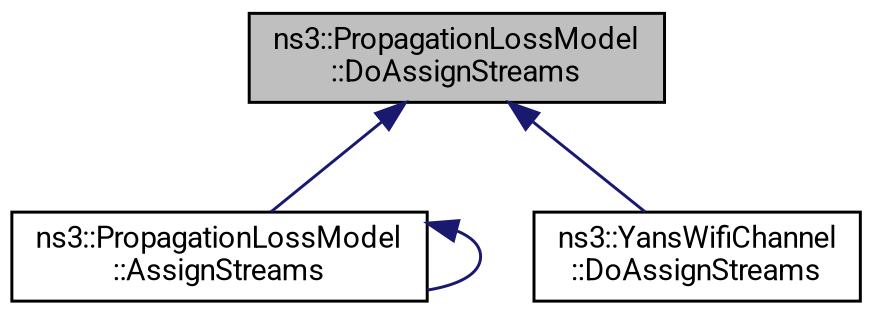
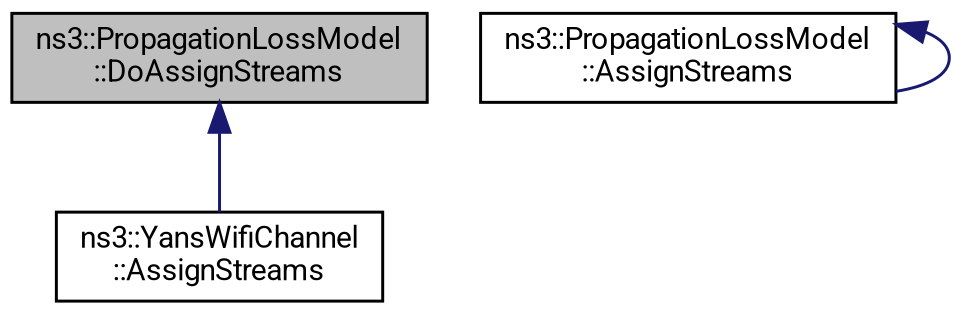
edge "ns3::PropagationLossModel ::AssignStreams" -> "ns3::PropagationLossModel ::DoAssignStreams": removed
node "ns3::YansWifiChannel ::DoAssignStreams": label "ns3::YansWifiChannel ::DoAssignStreams" -> "ns3::YansWifiChannel ::AssignStreams"
